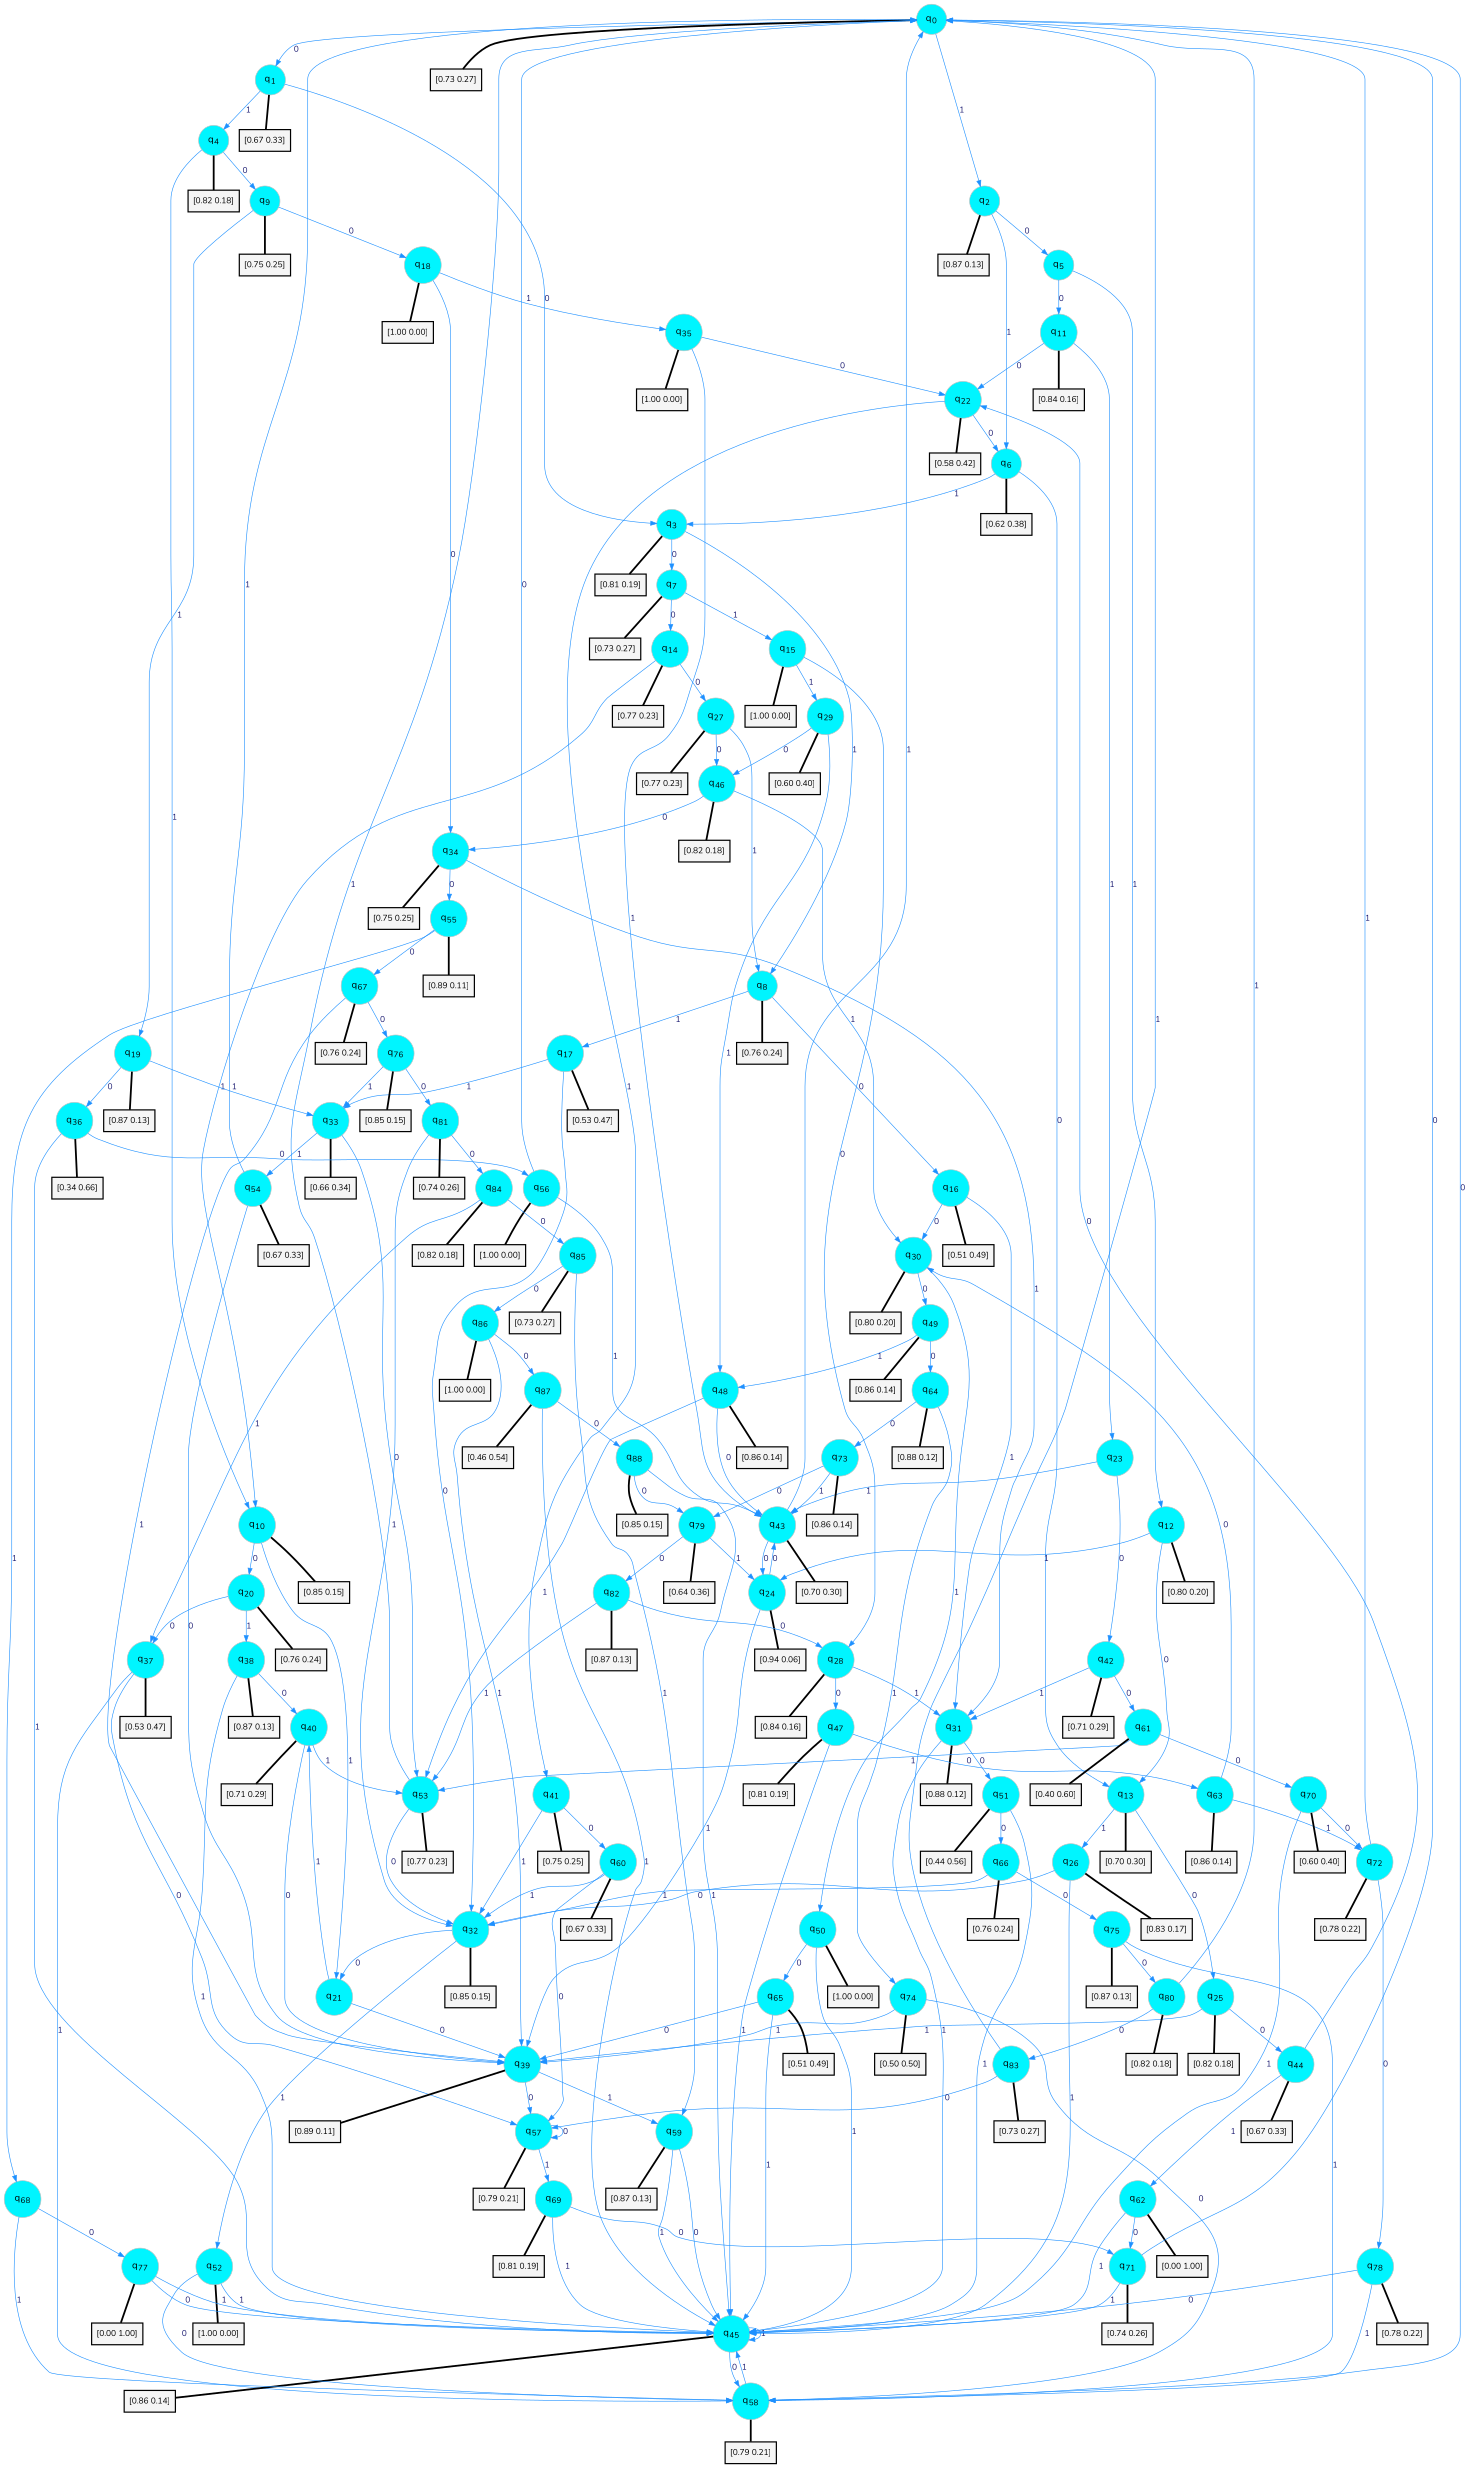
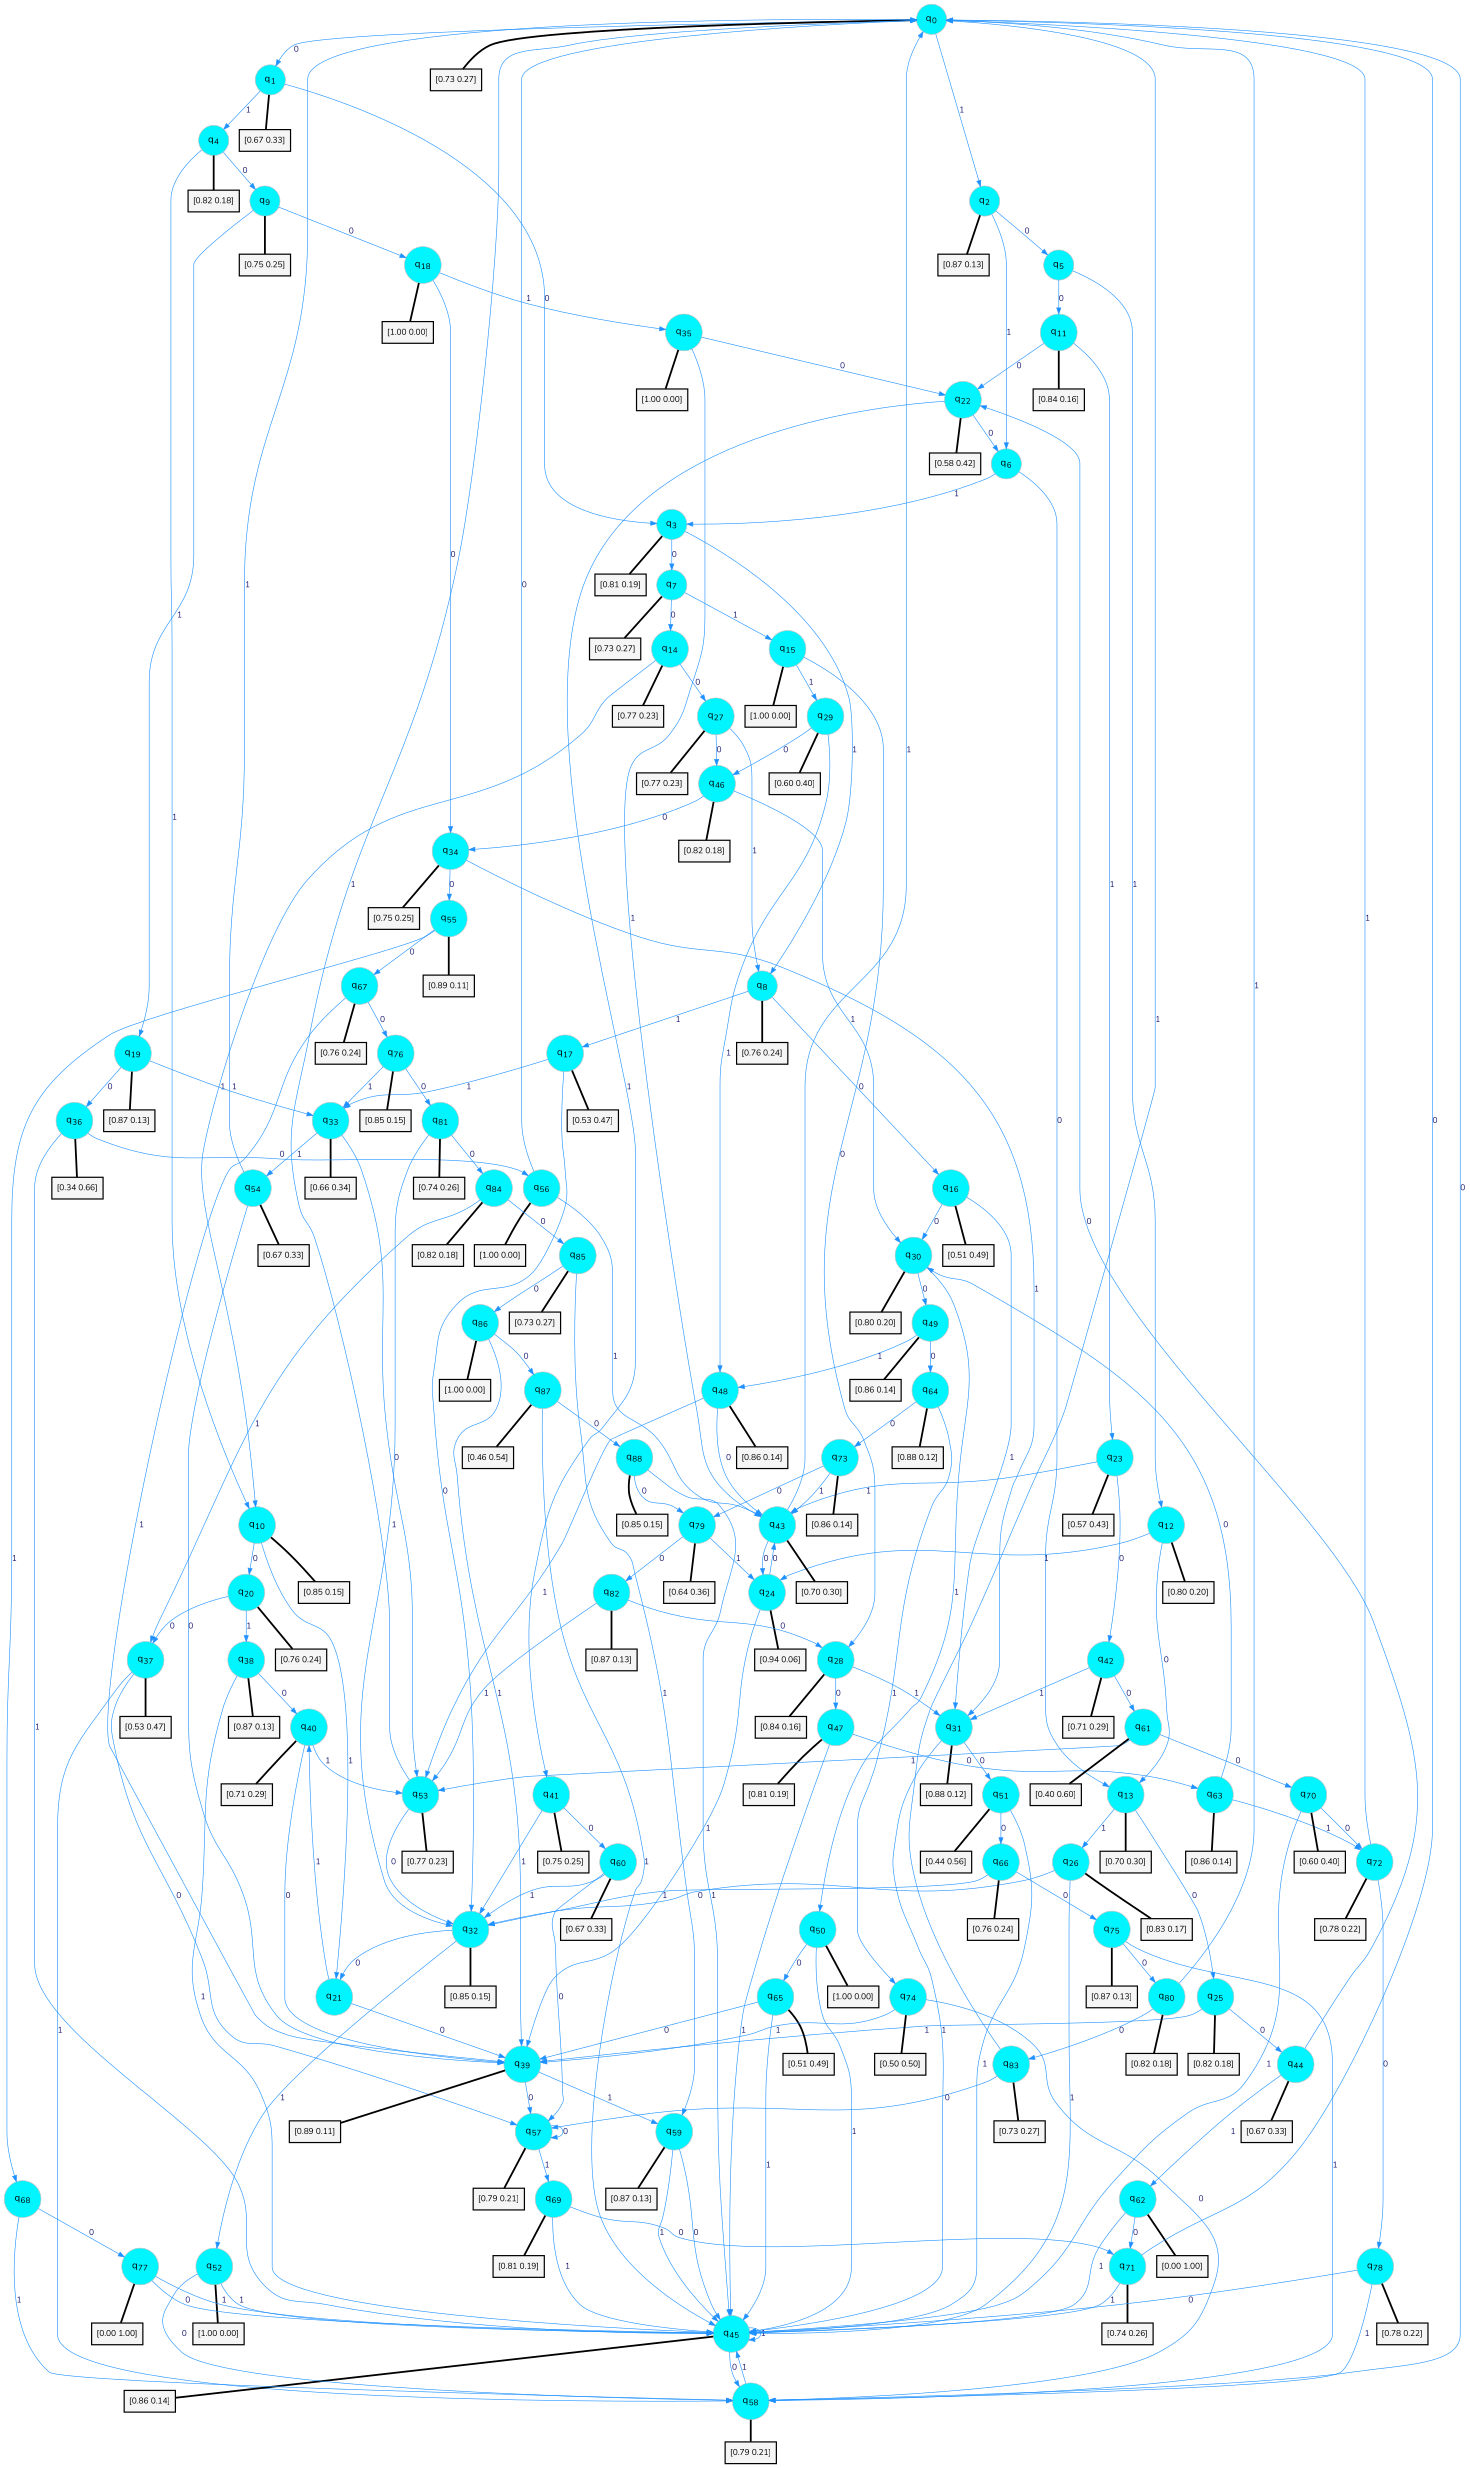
node "[0.62 0.38]": removed
node "[0.57 0.43]": added
